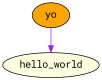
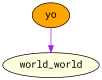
node "hello_world": label "hello_world" -> "world_world"
